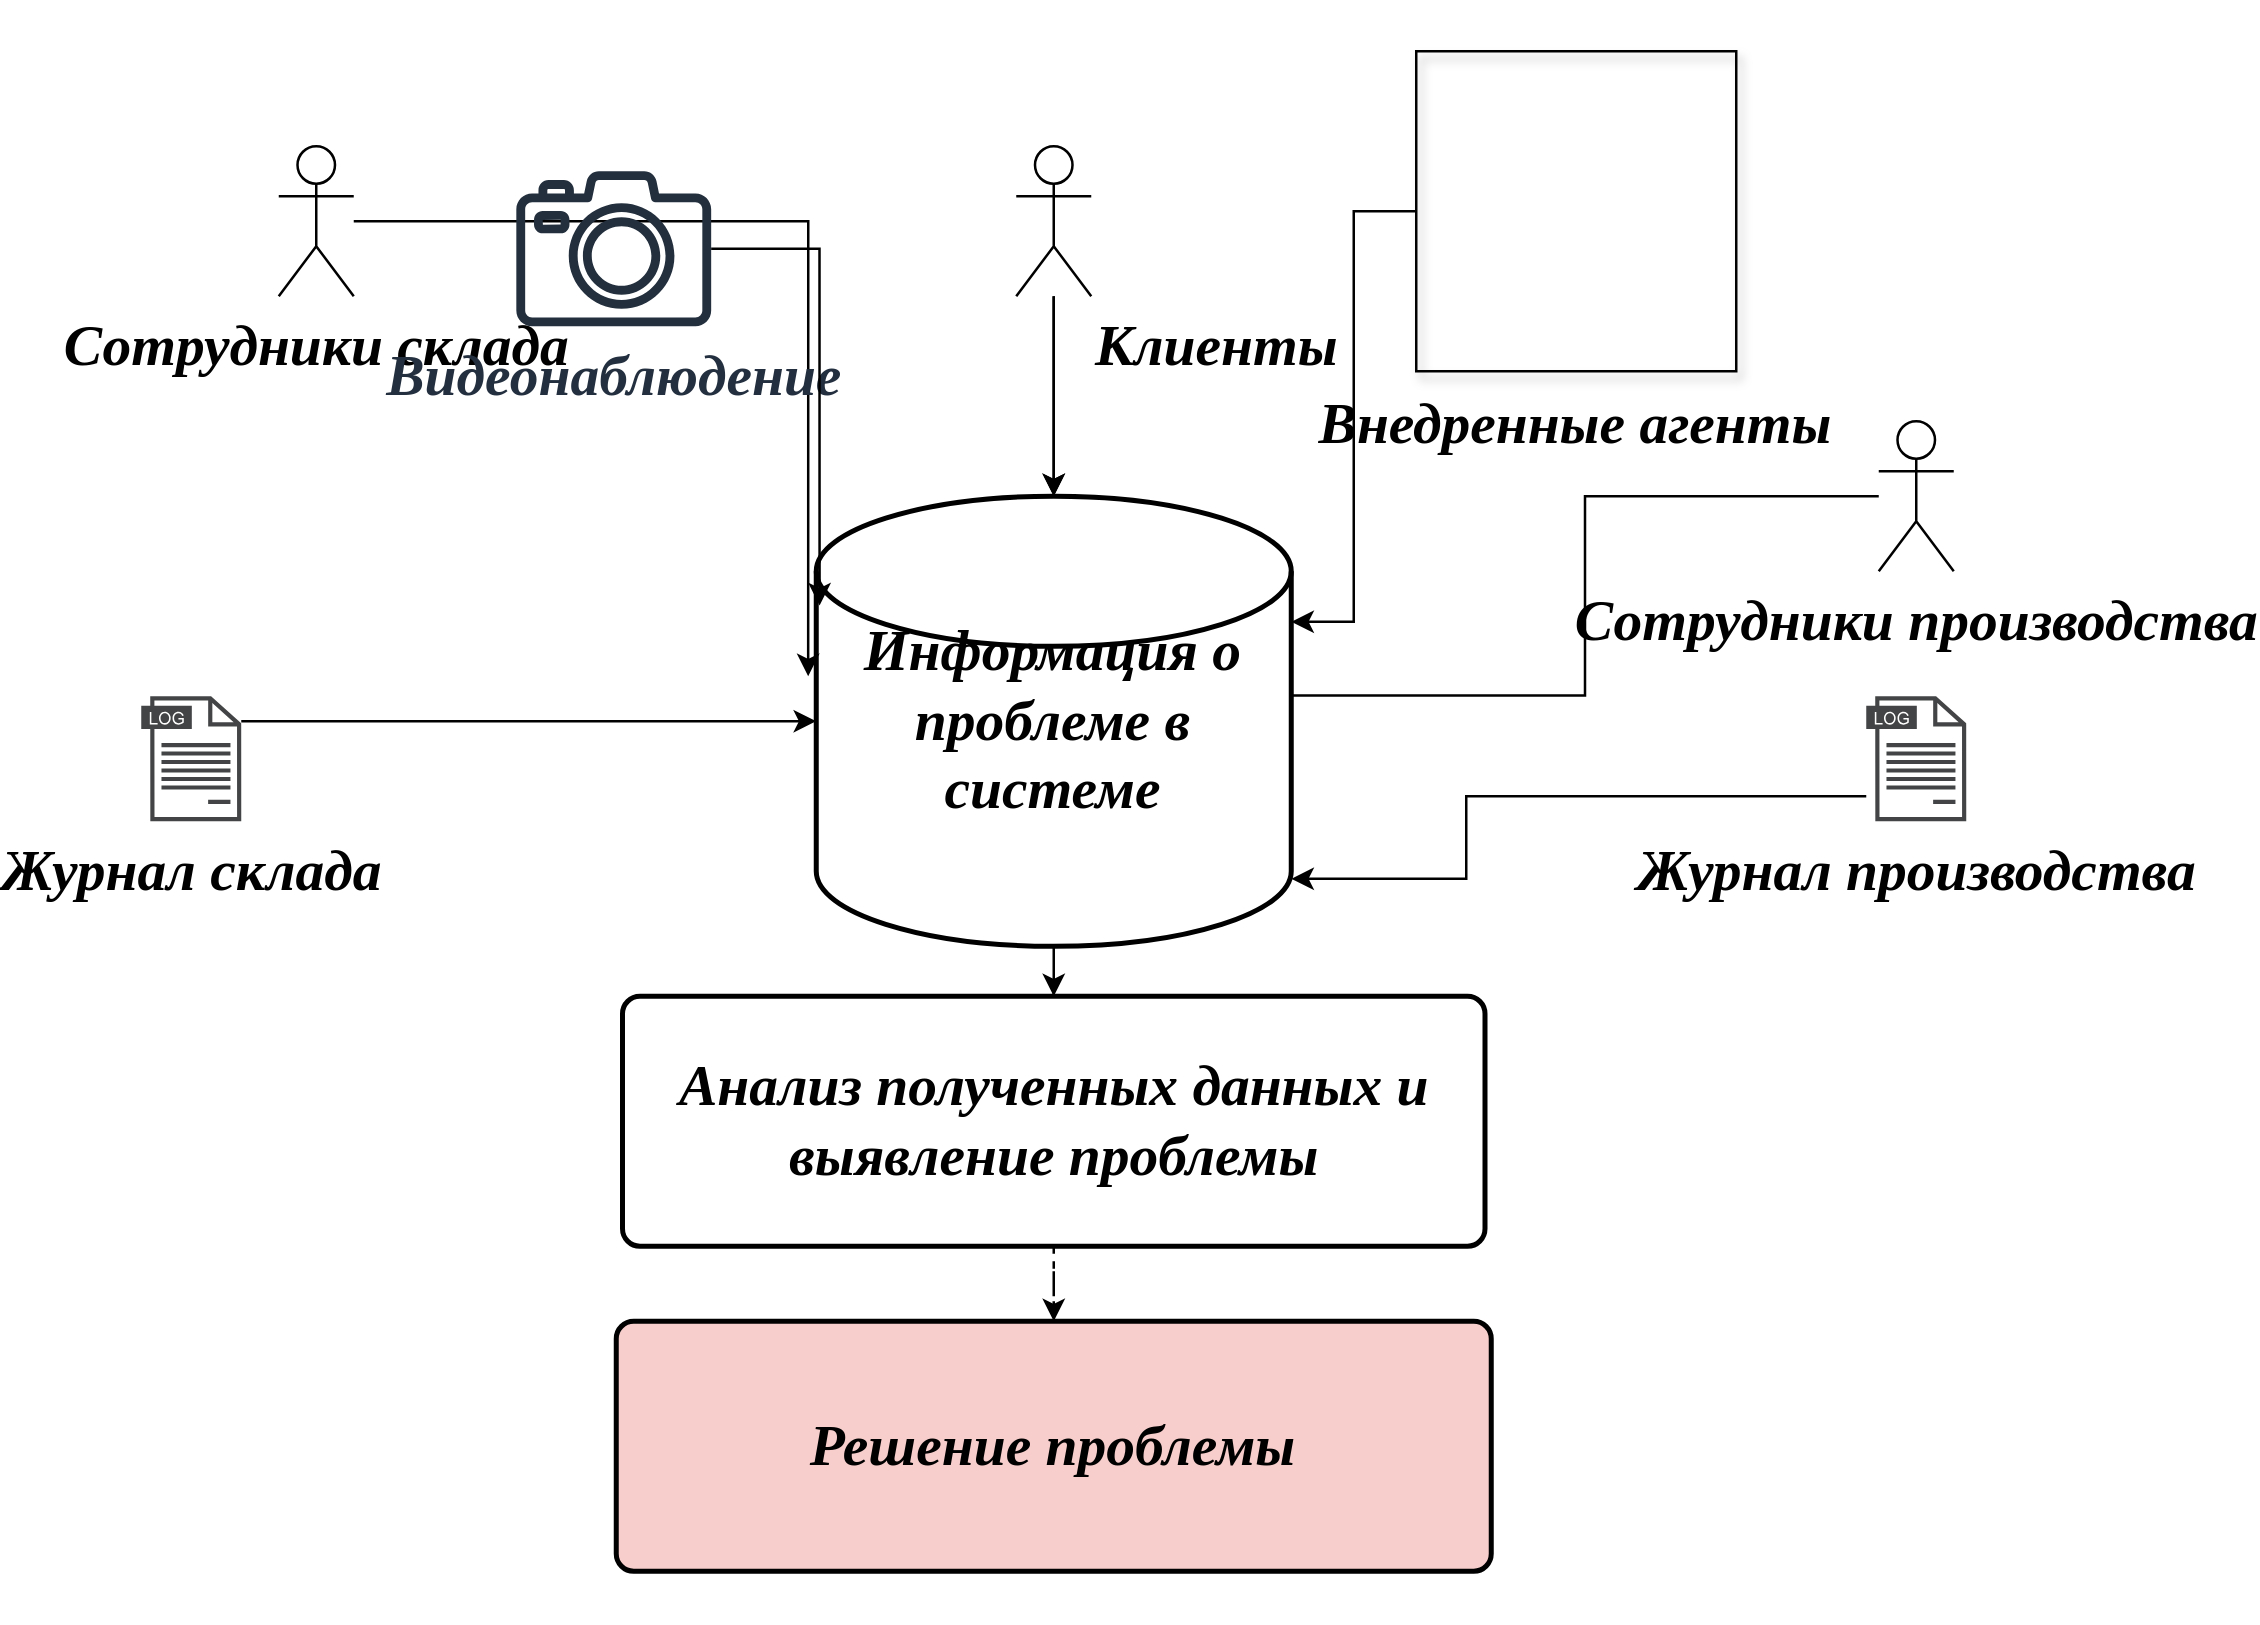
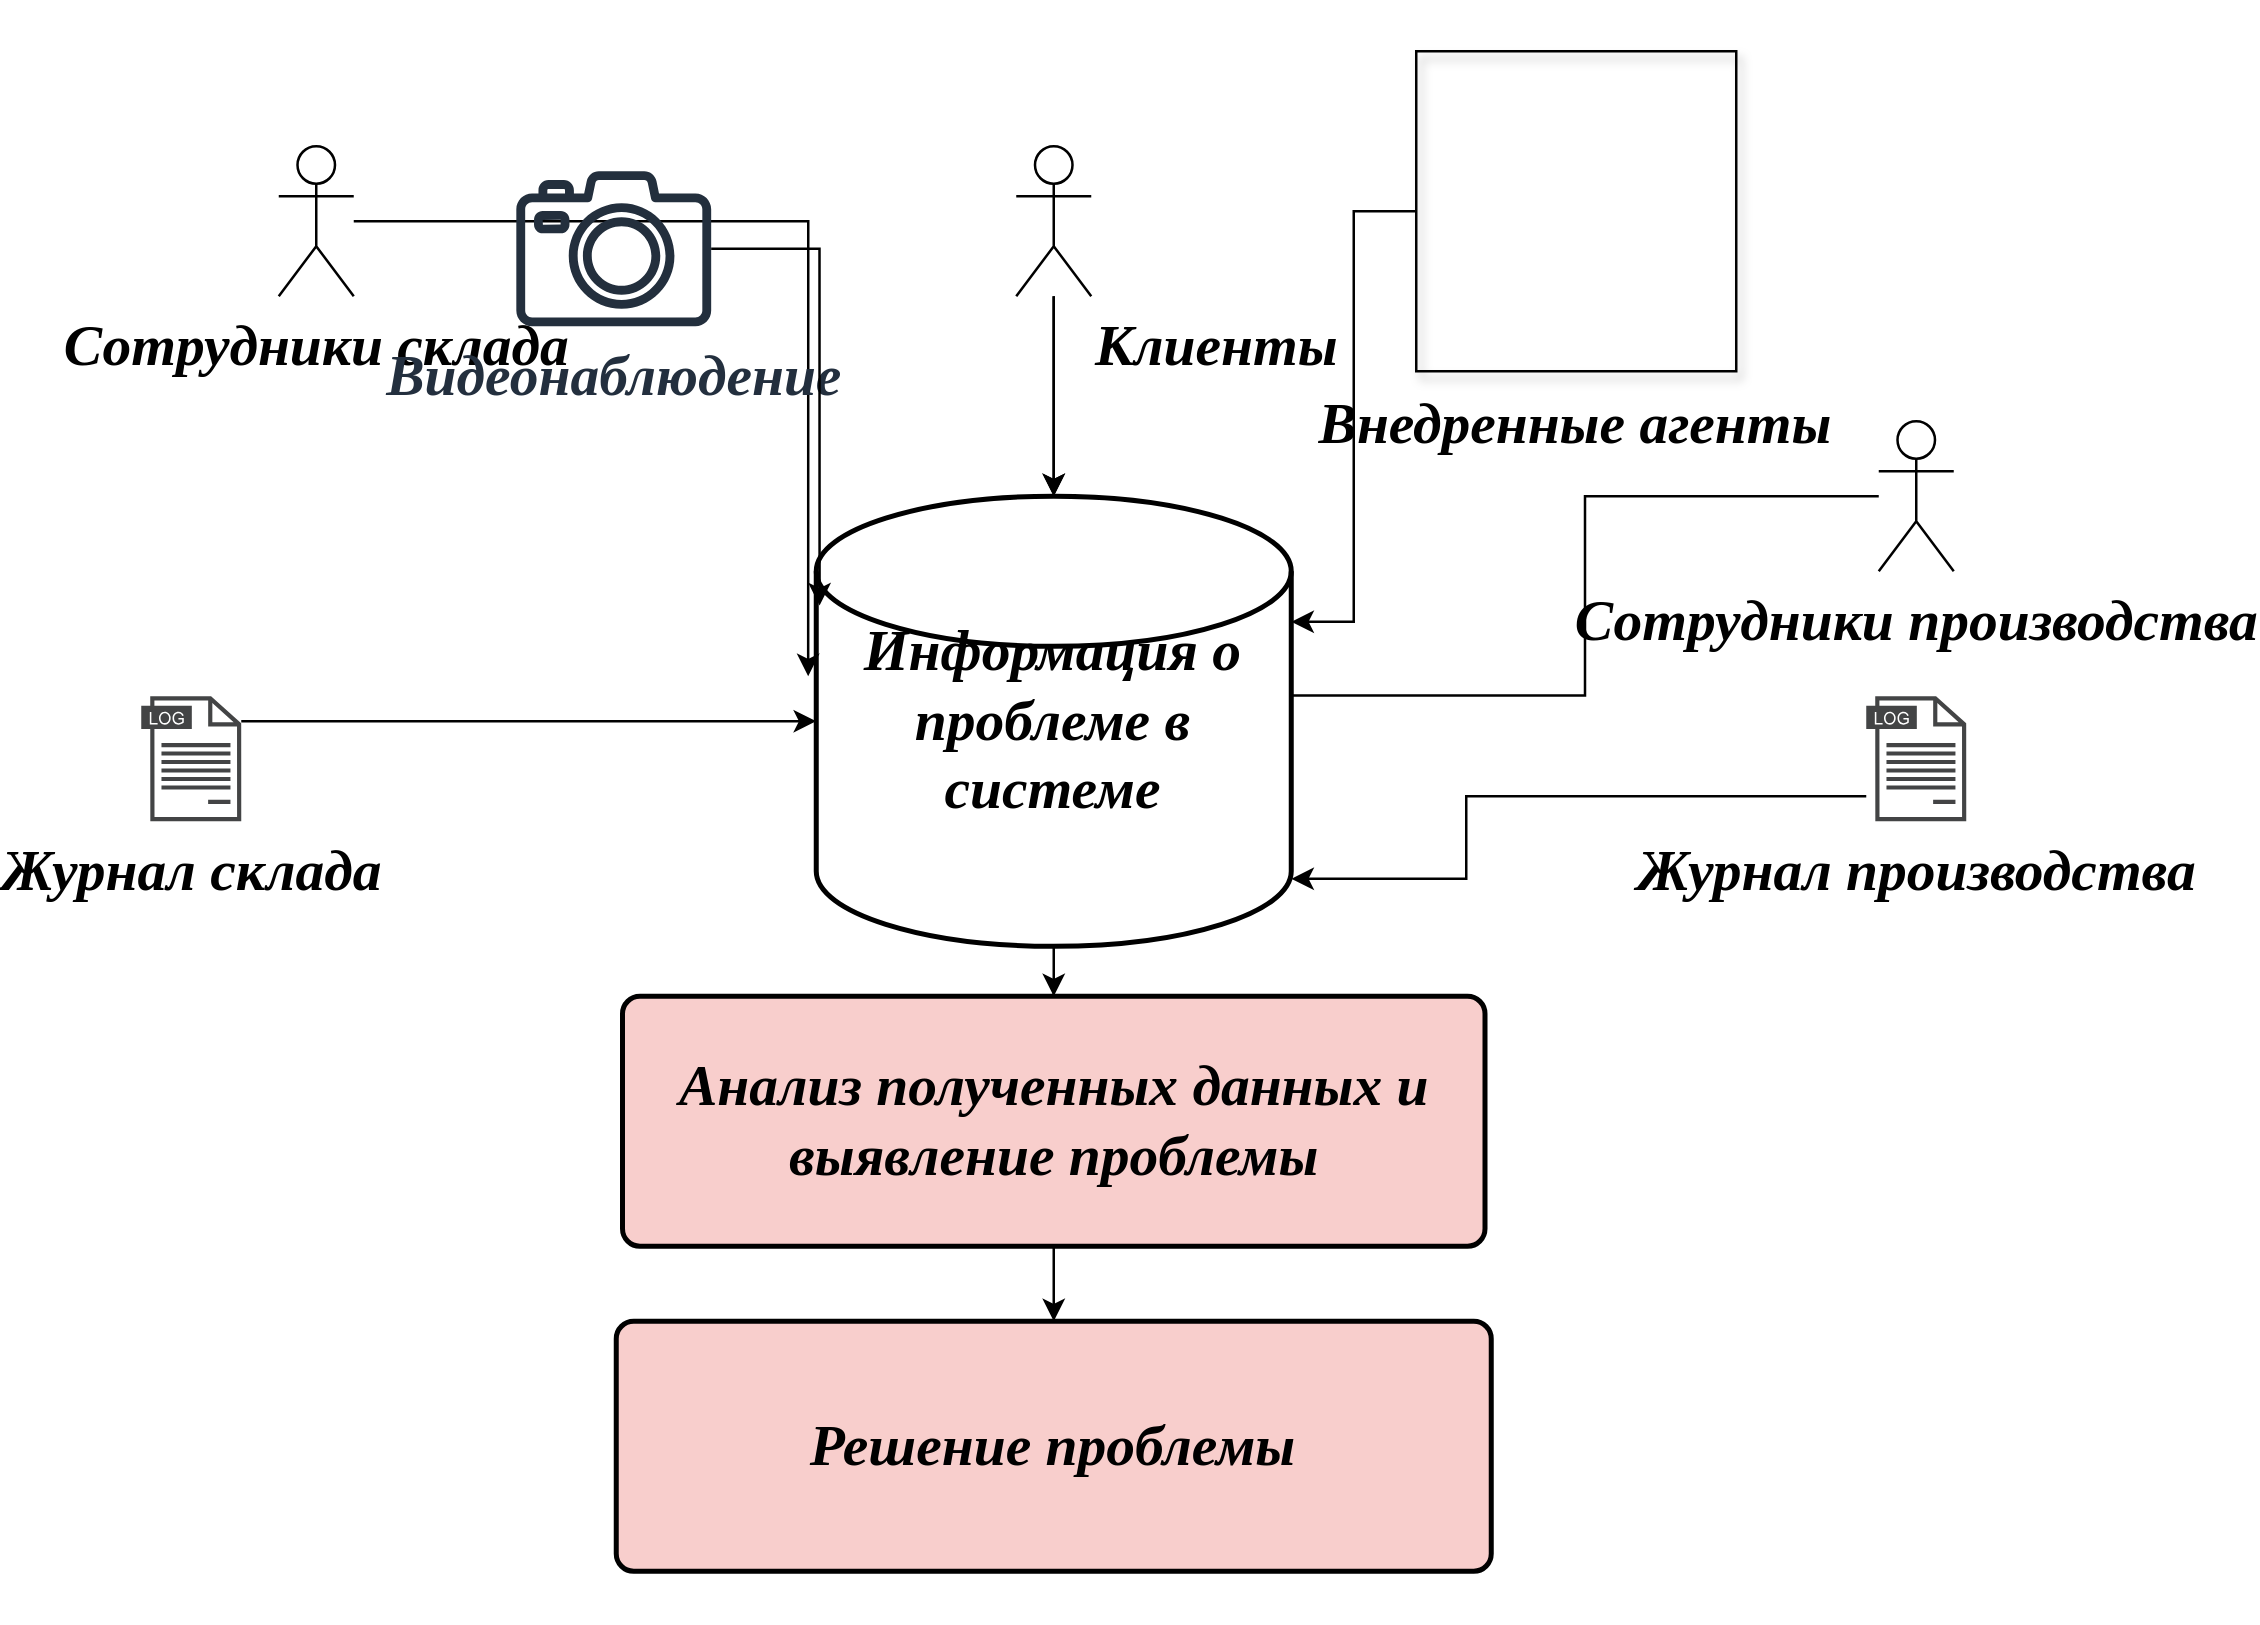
node "Анализ полученных данных и выявление проблемы": fillcolor #ffffff -> #f8cecc
edge "Анализ полученных данных и выявление проблемы" -> "Решение проблемы": style dashed -> solid
